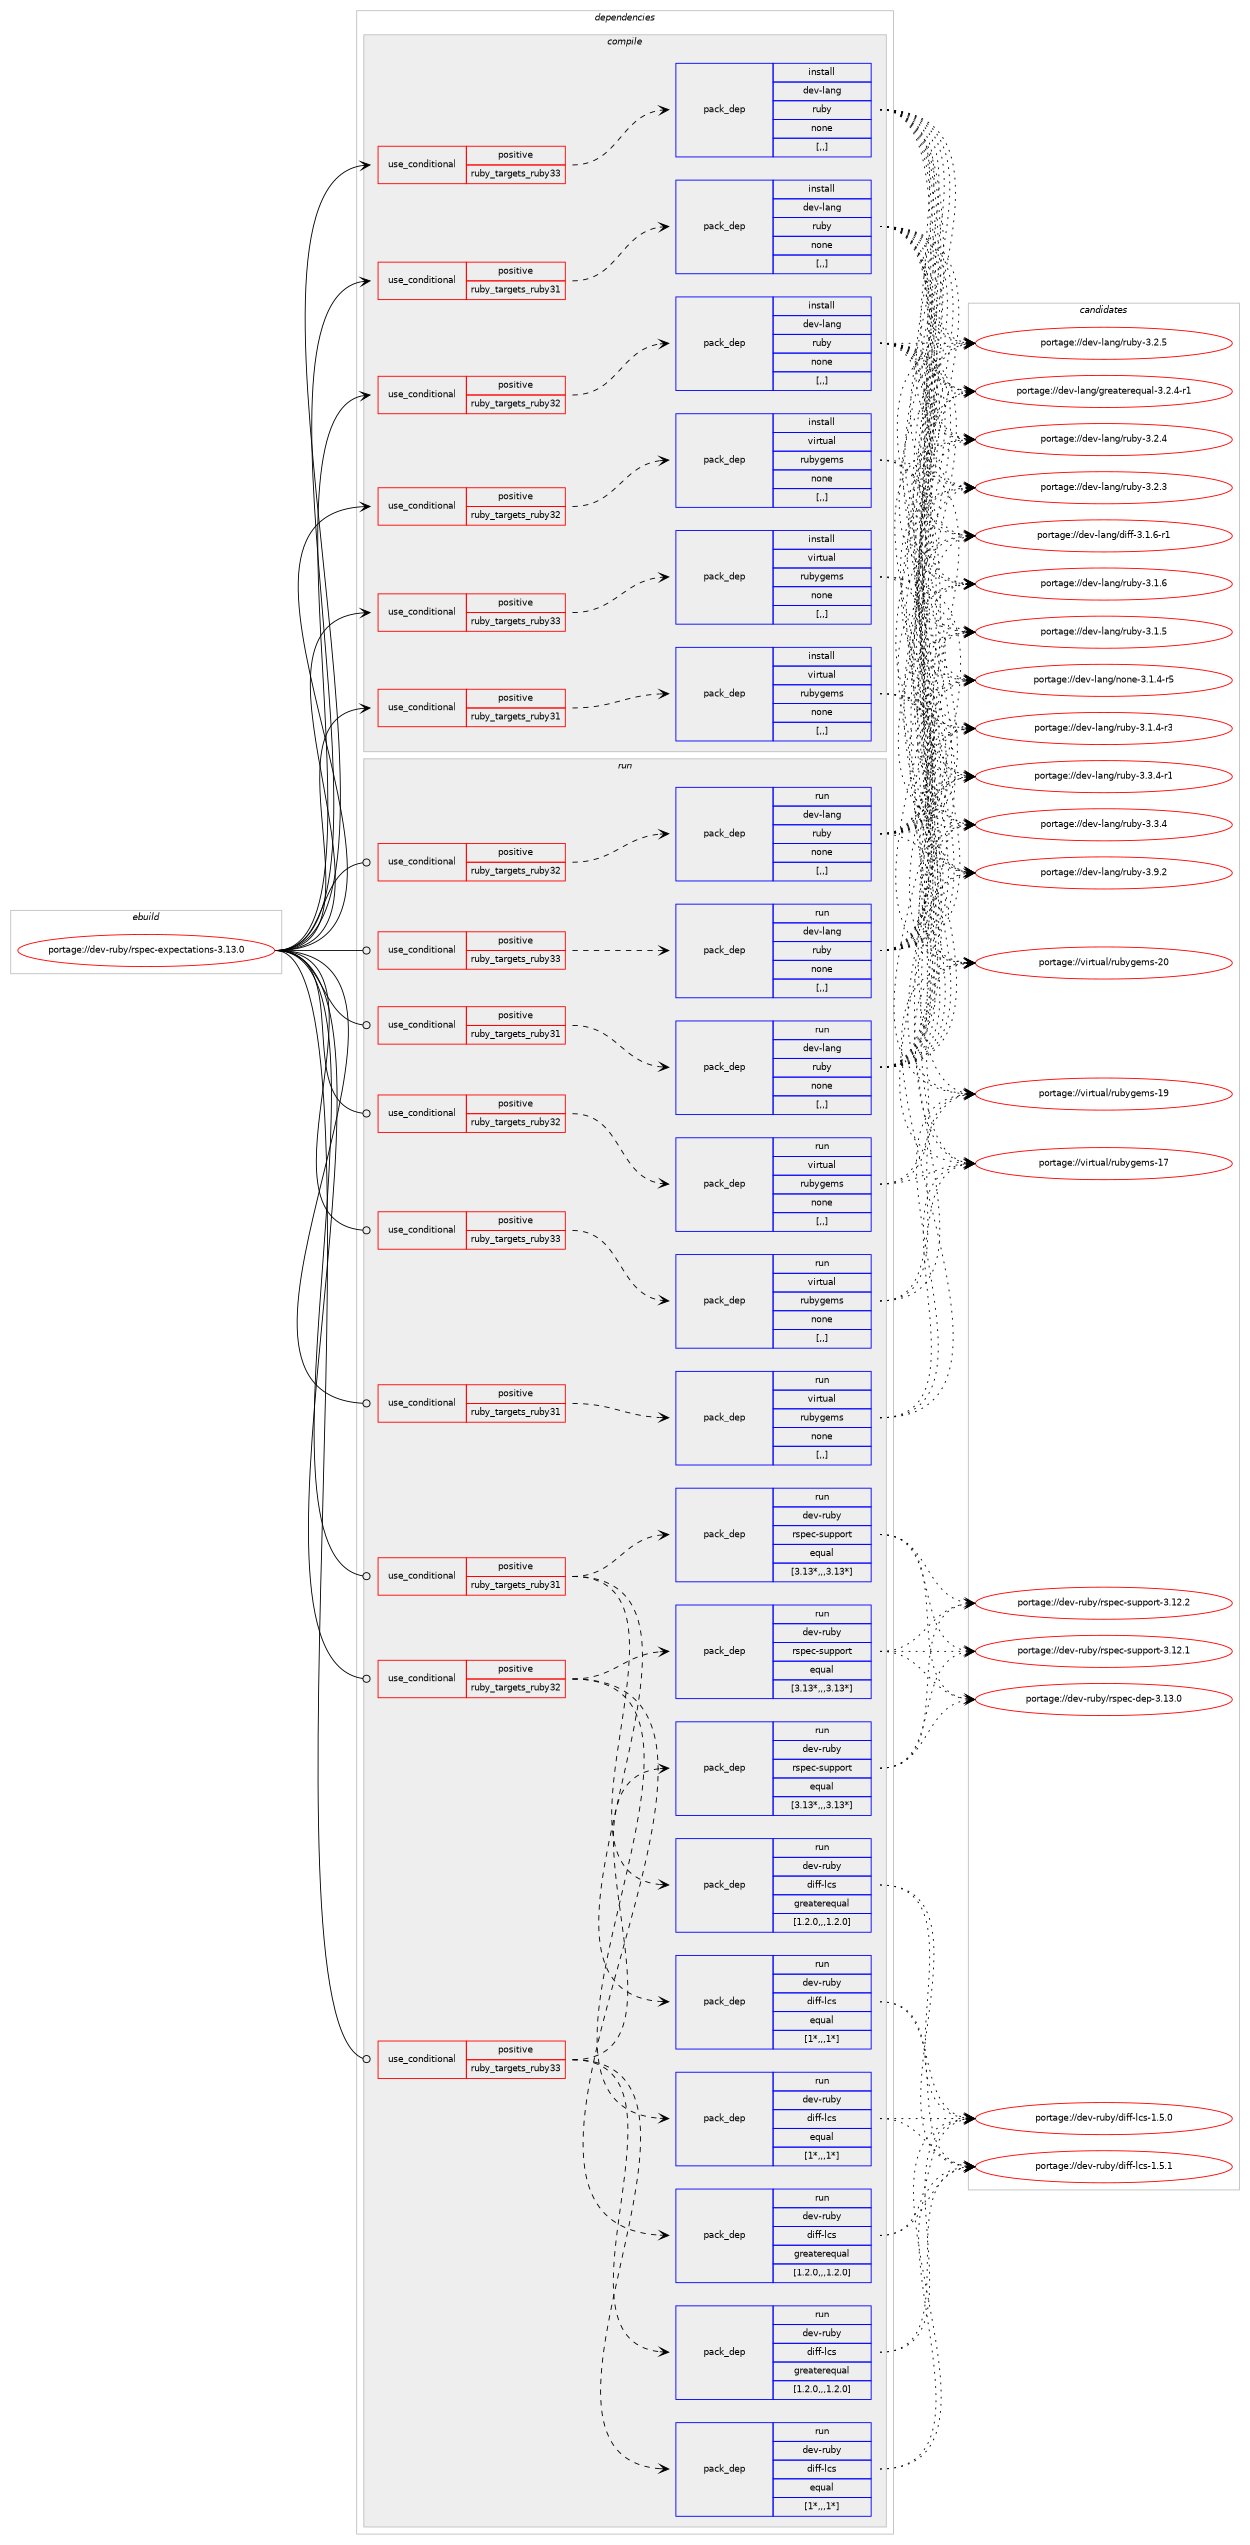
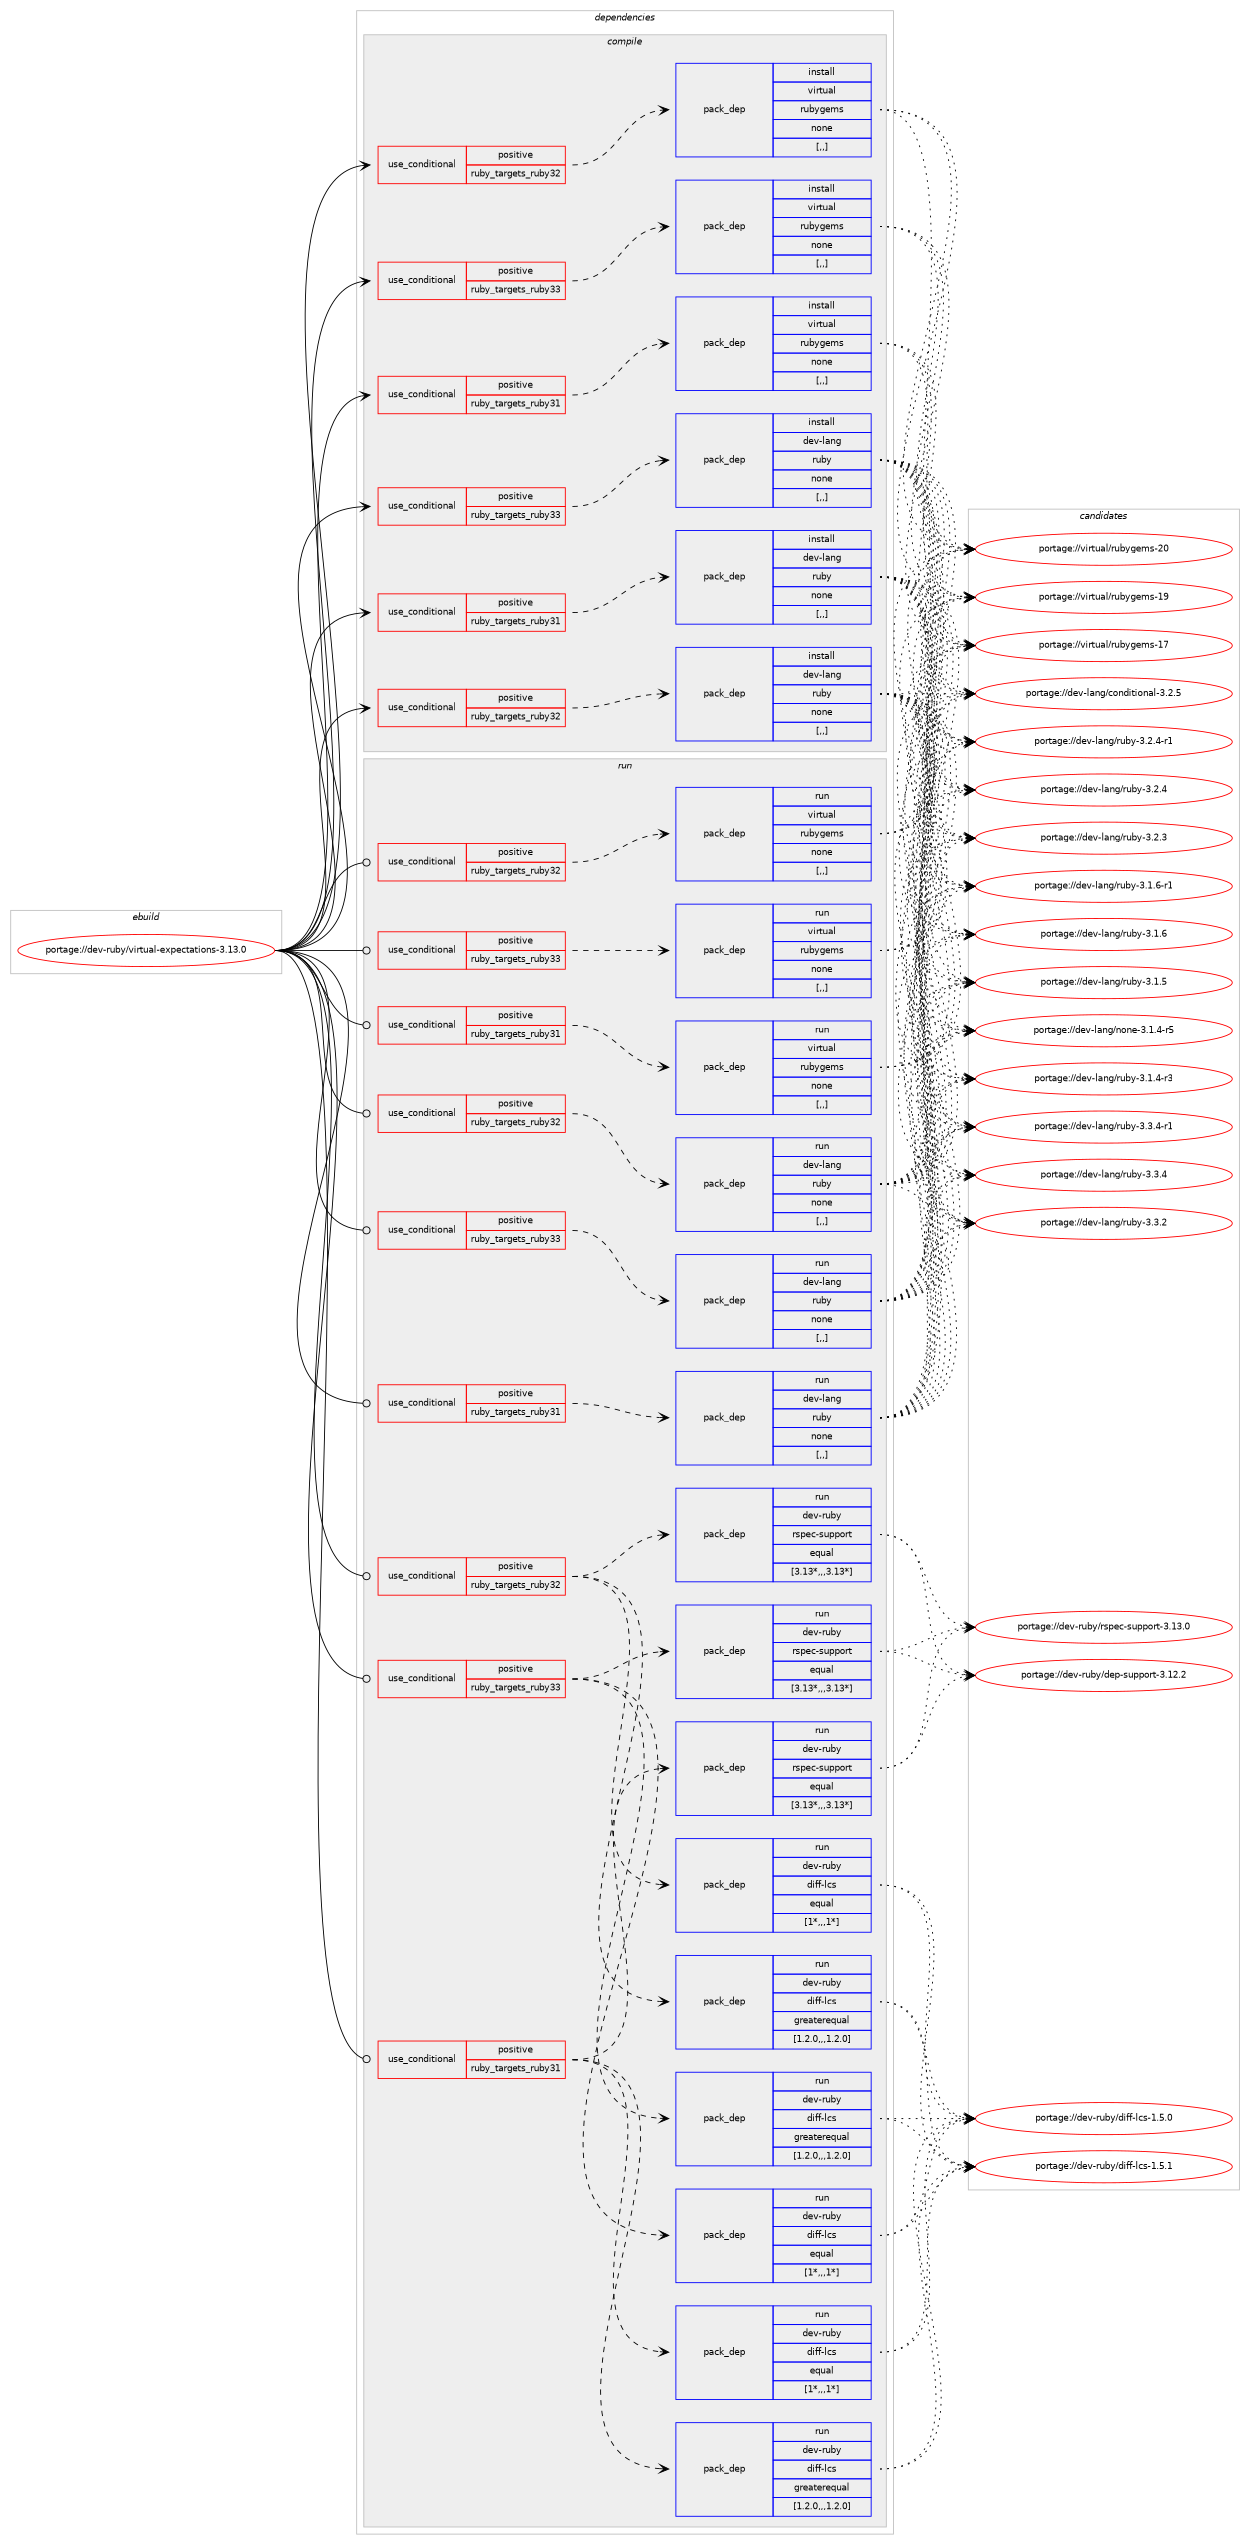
node "portage://dev-lang/ruby-3.2.5": label "portage://dev-lang/ruby-3.2.5" -> "portage://dev-lang/conditional-3.2.5"
node "portage://dev-lang/greaterequal-3.2.4-r1": label "portage://dev-lang/greaterequal-3.2.4-r1" -> "portage://dev-lang/ruby-3.2.4-r1"
node "portage://dev-lang/diff-3.1.6-r1": label "portage://dev-lang/diff-3.1.6-r1" -> "portage://dev-lang/ruby-3.1.6-r1"
node "portage://dev-lang/ruby-3.9.2": label "portage://dev-lang/ruby-3.9.2" -> "portage://dev-lang/ruby-3.3.2"
node "portage://dev-ruby/rspec-expectations-3.13.0": label "portage://dev-ruby/rspec-expectations-3.13.0" -> "portage://dev-ruby/virtual-expectations-3.13.0"
node "portage://dev-ruby/rspec-support-3.12.2": label "portage://dev-ruby/rspec-support-3.12.2" -> "portage://dev-ruby/dep-support-3.12.2"
node "portage://dev-ruby/rspec-support-3.12.1": removed
node "portage://dev-ruby/rspec-dep-3.13.0": label "portage://dev-ruby/rspec-dep-3.13.0" -> "portage://dev-ruby/rspec-support-3.13.0"
